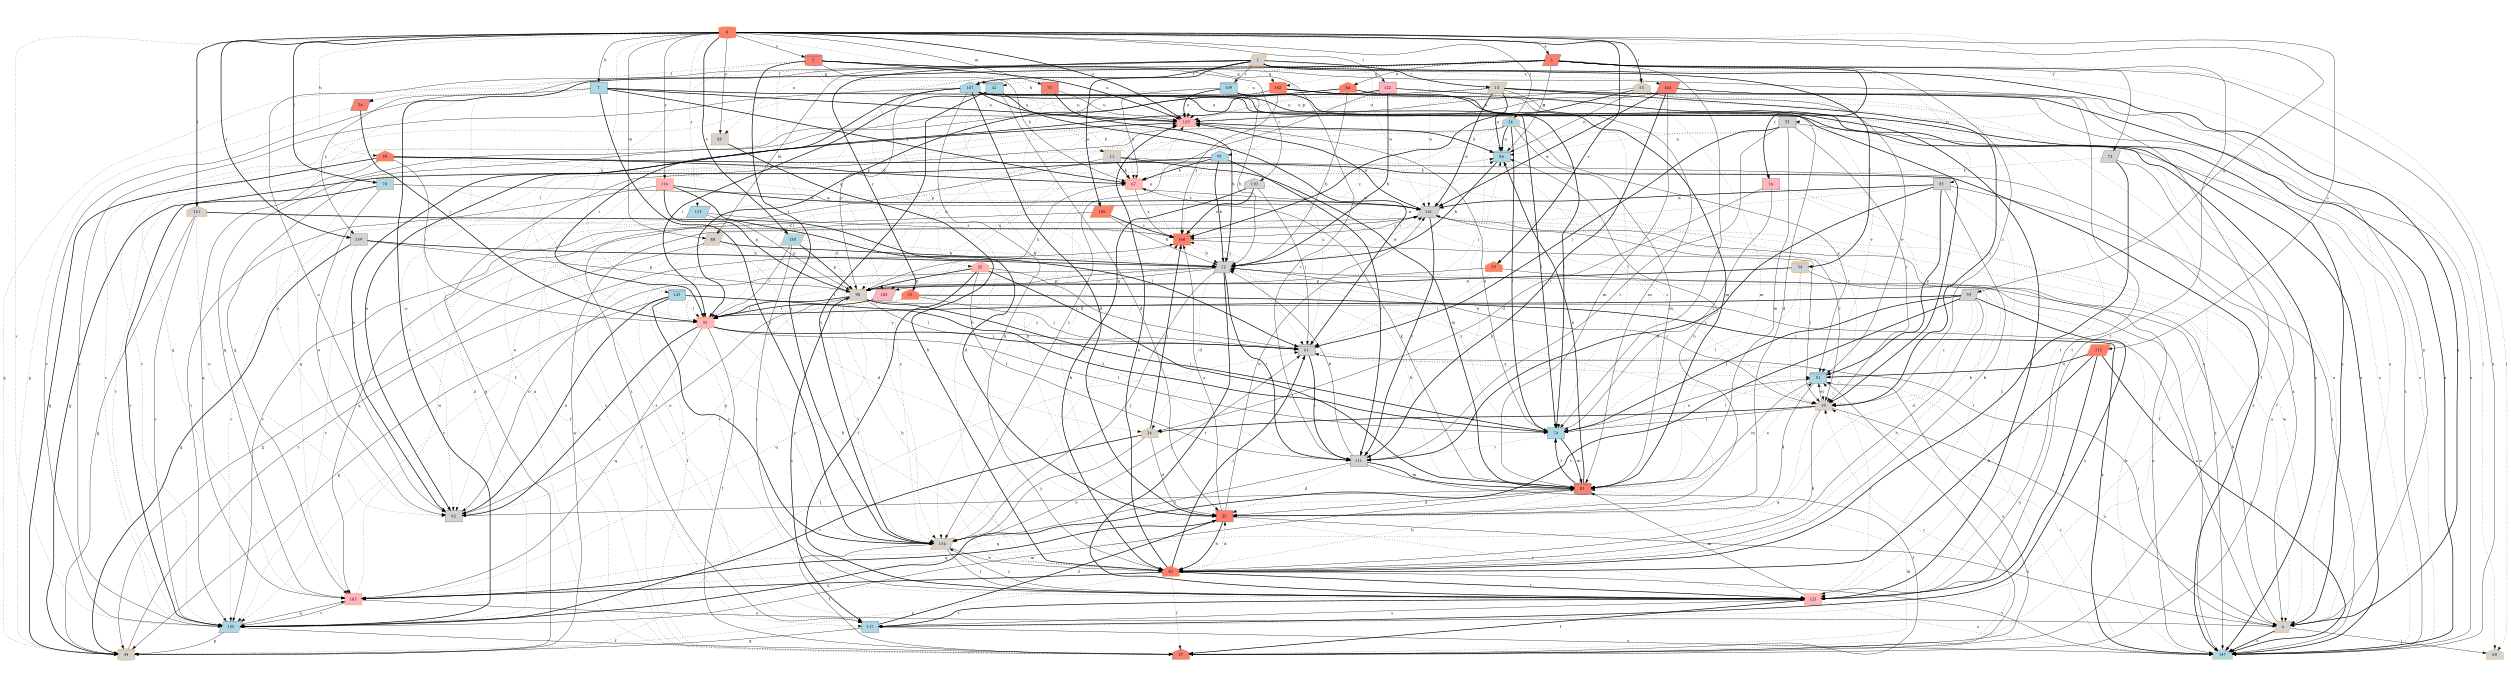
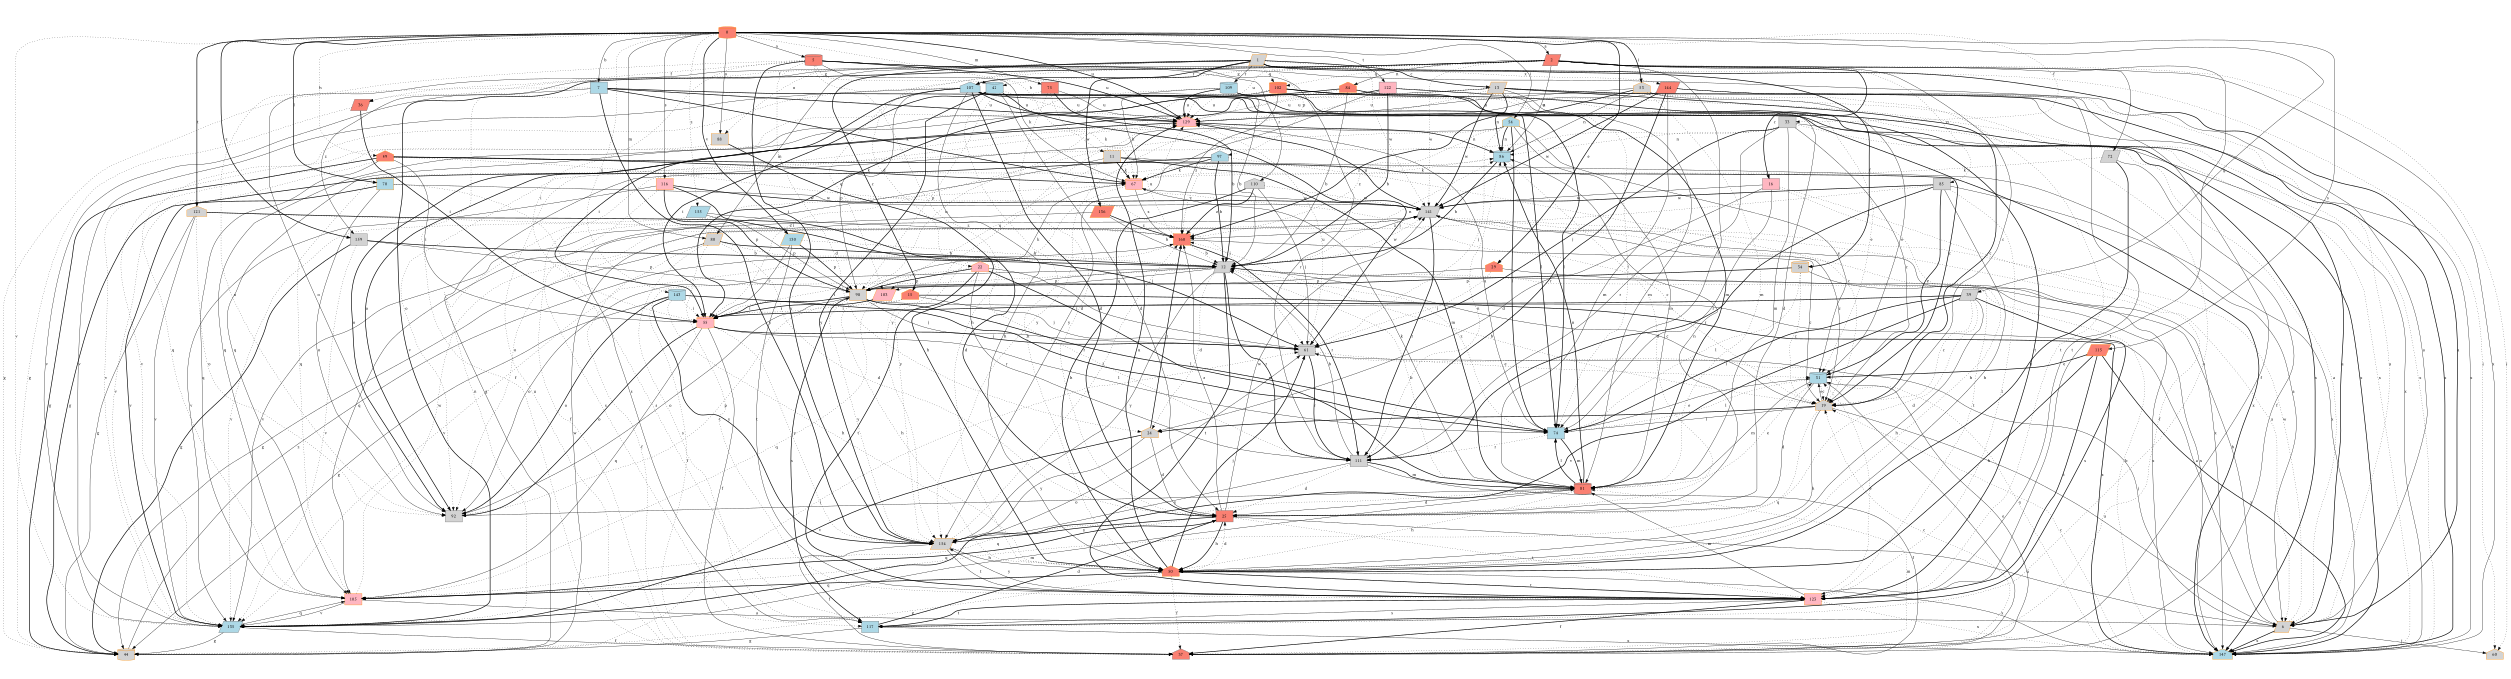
edge "16" -> "141": added, label "w"
edge "7" -> "92": now "5" -> "92"
edge "97" -> "111": now "160" -> "111"
node "103": color gray40 -> darkorange
edge "25" -> "154": added, label "y"
